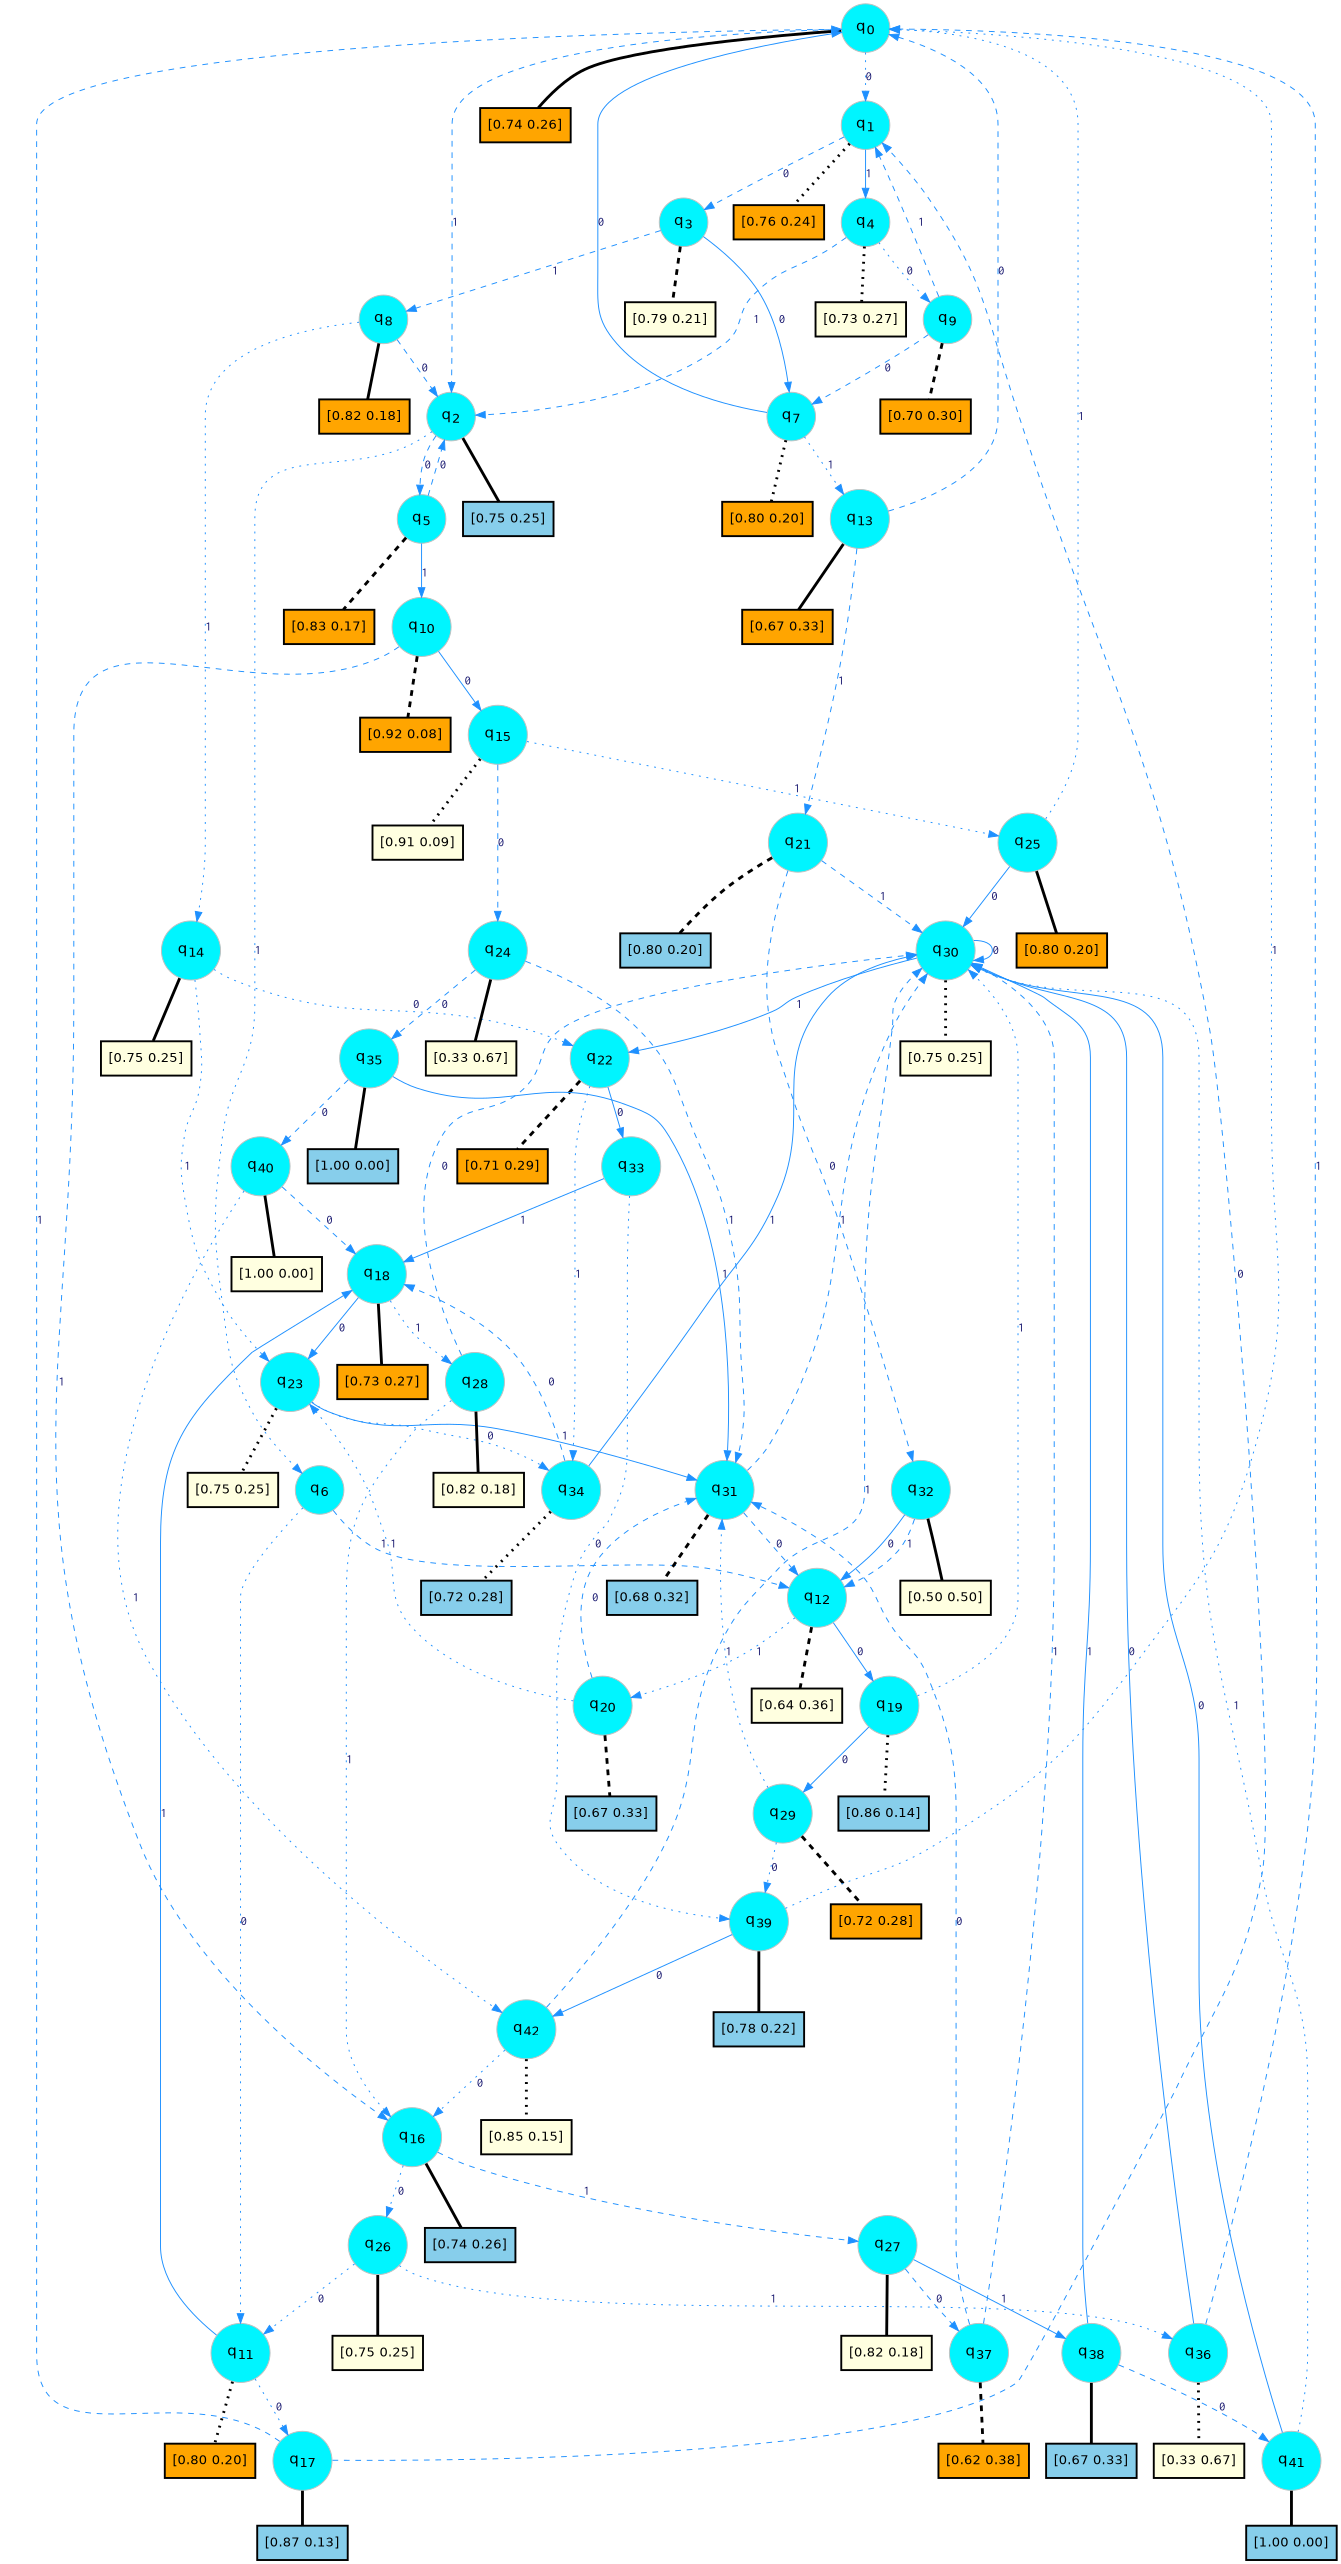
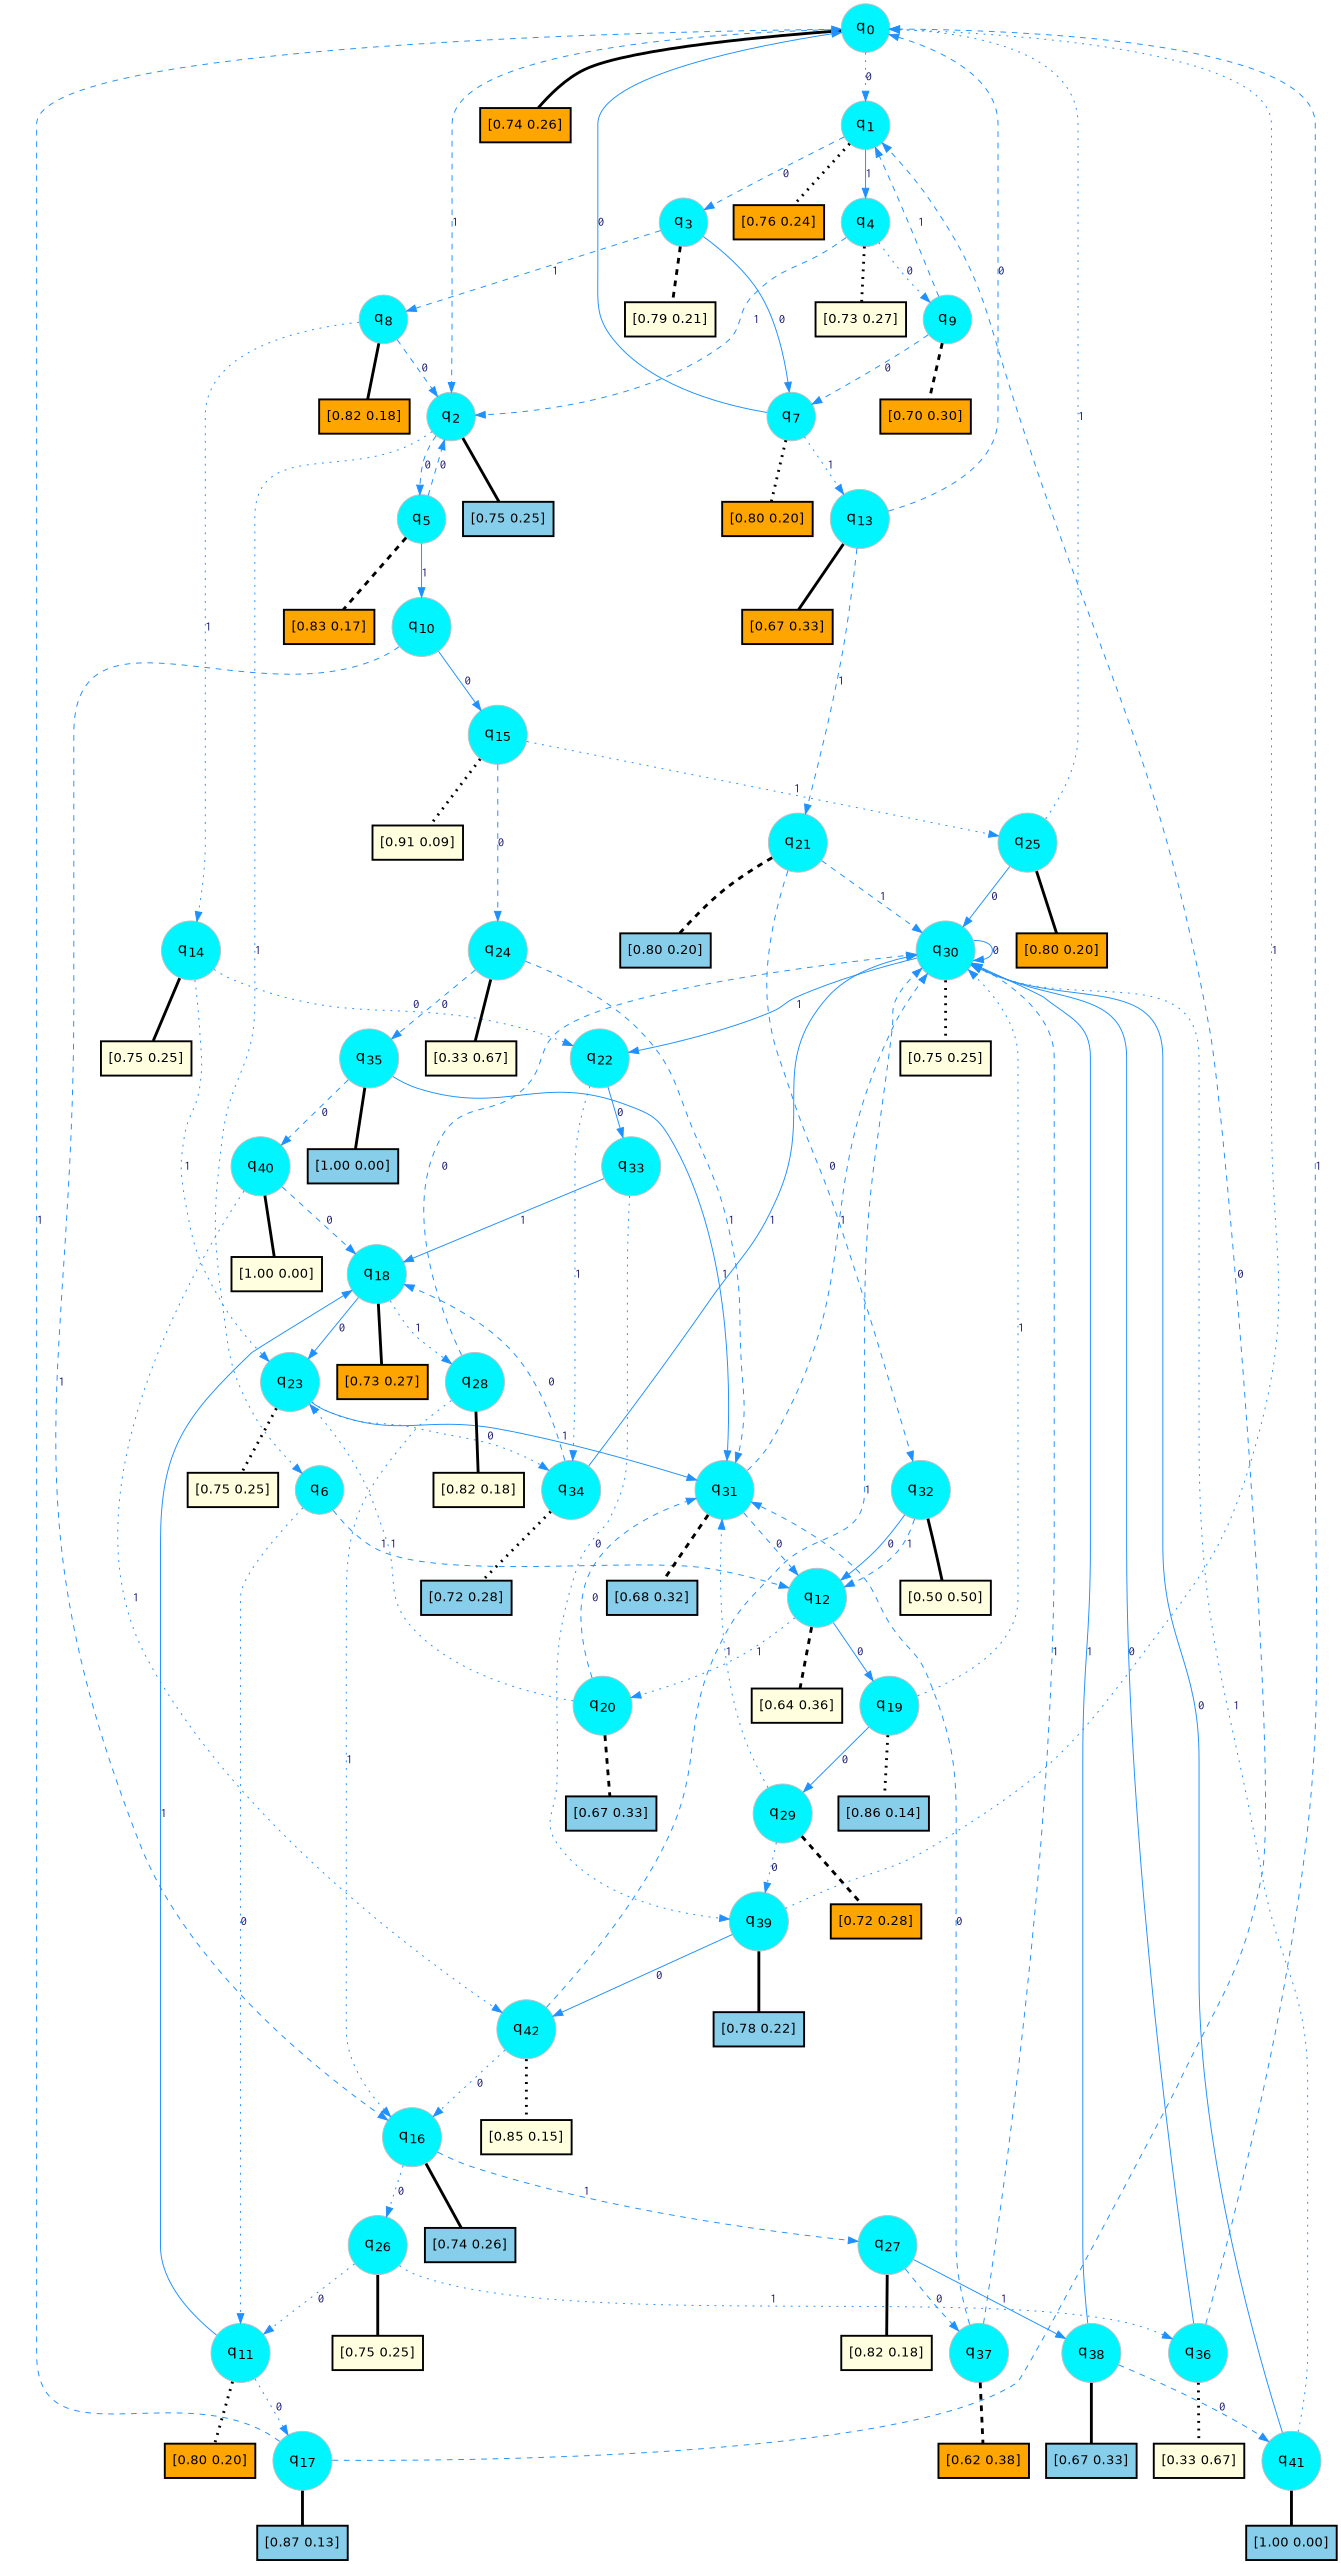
node "[0.92 0.08]": removed
node "[0.71 0.29]": removed
